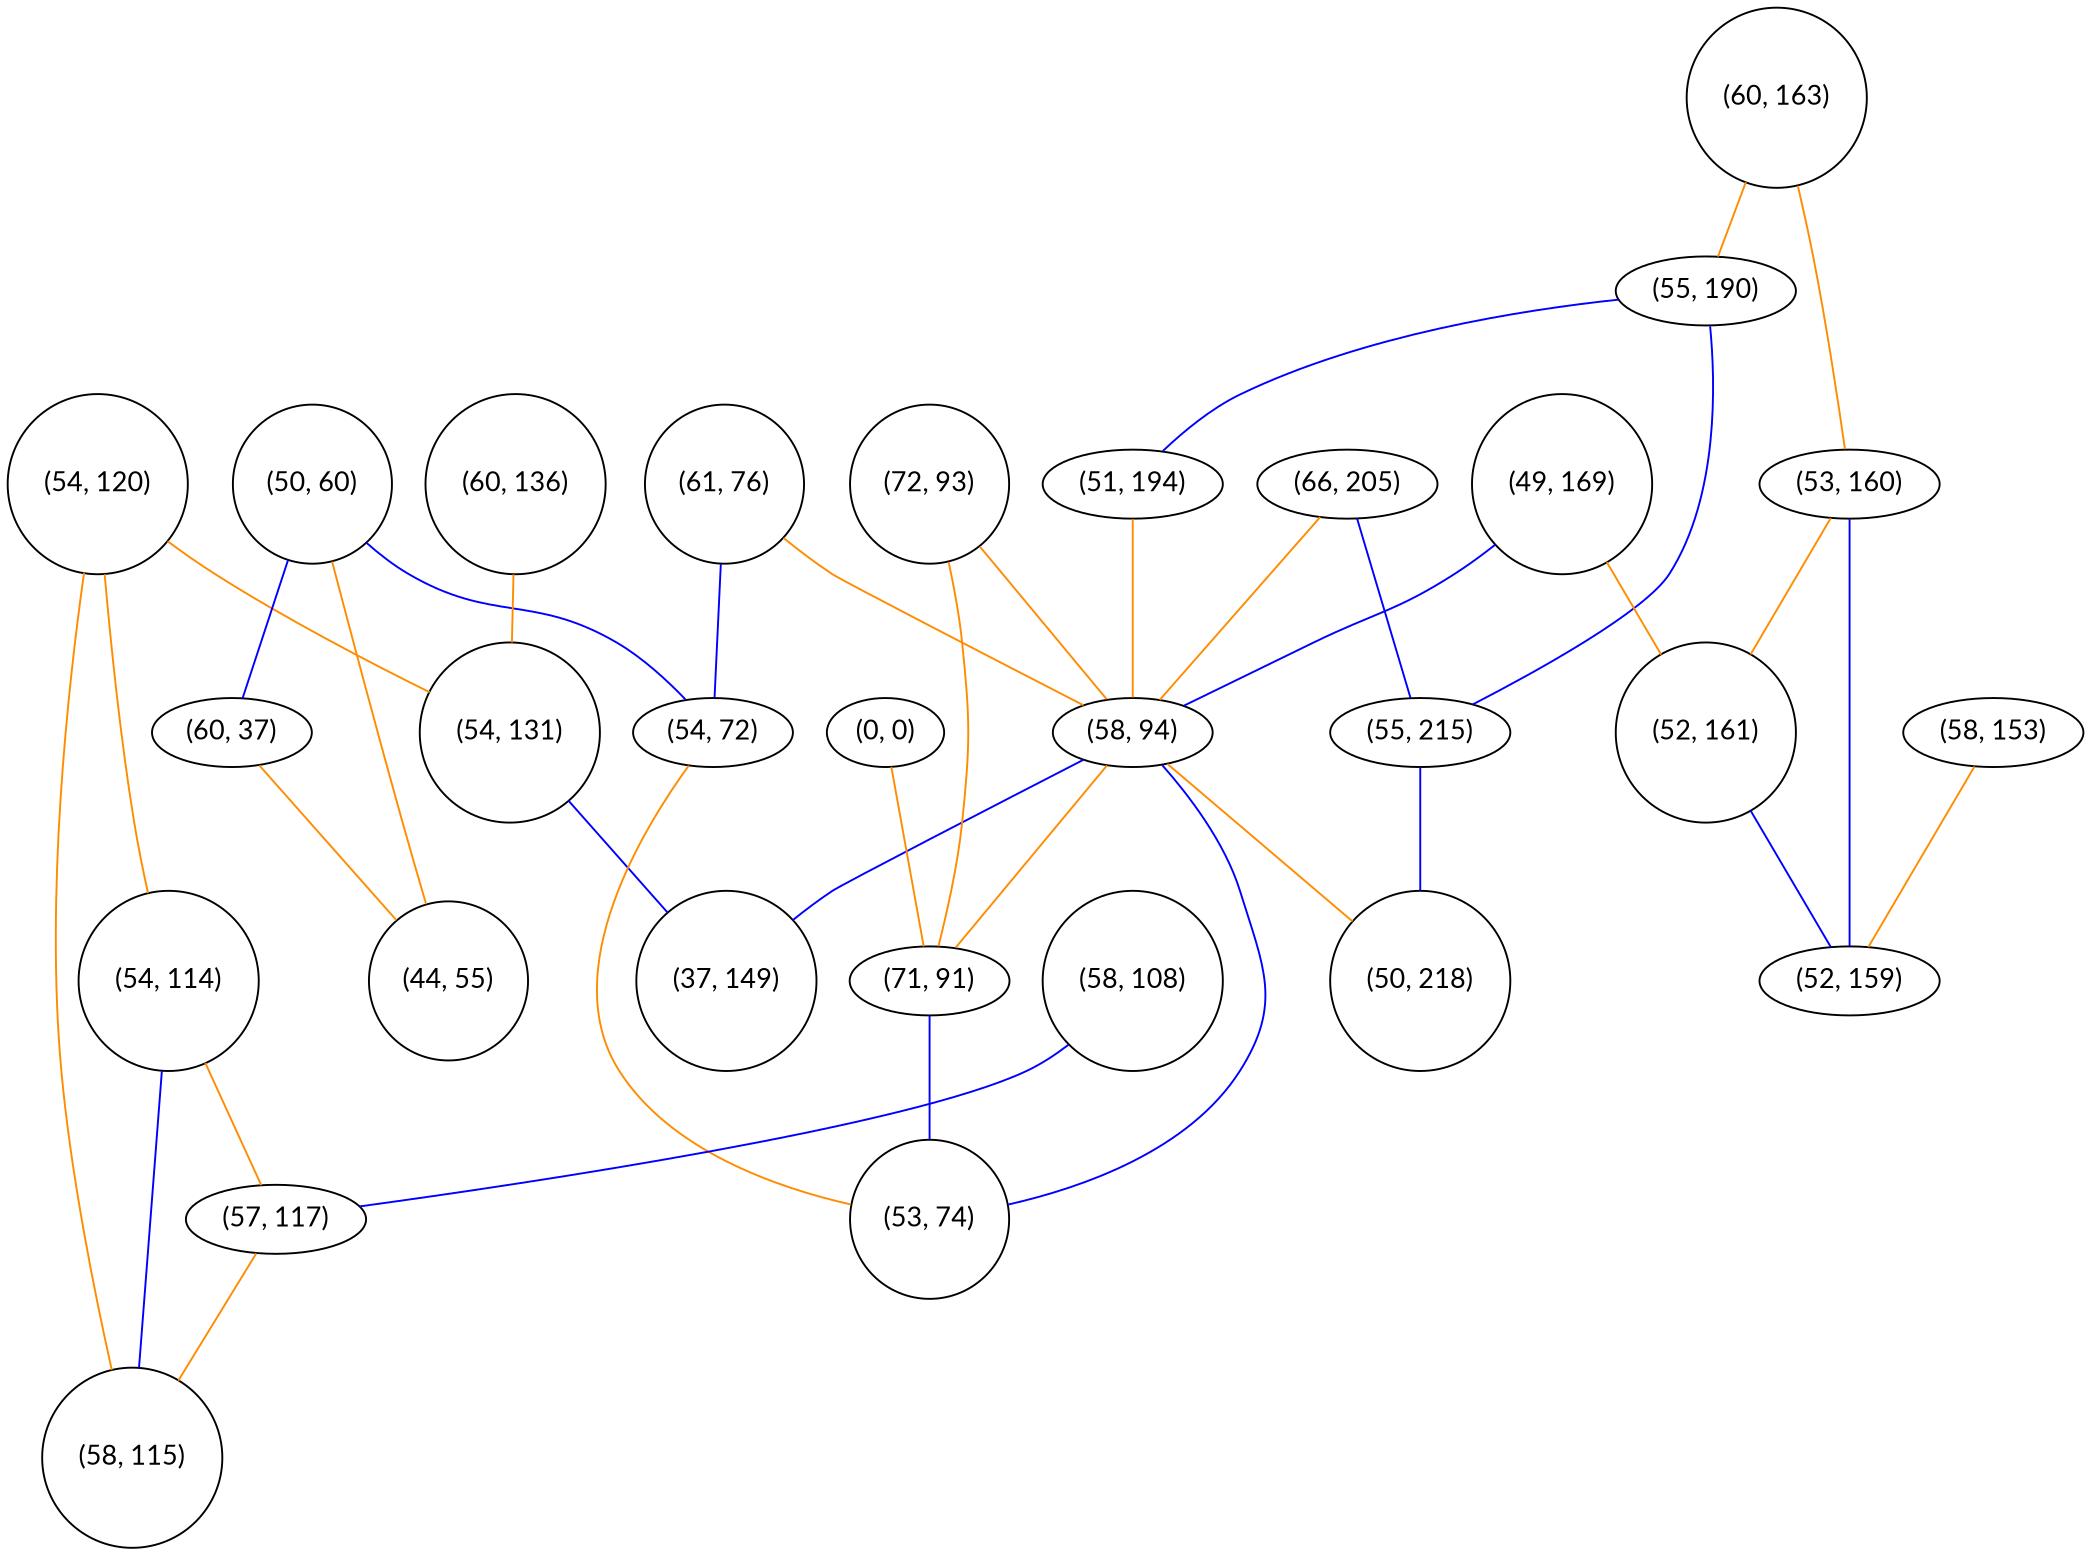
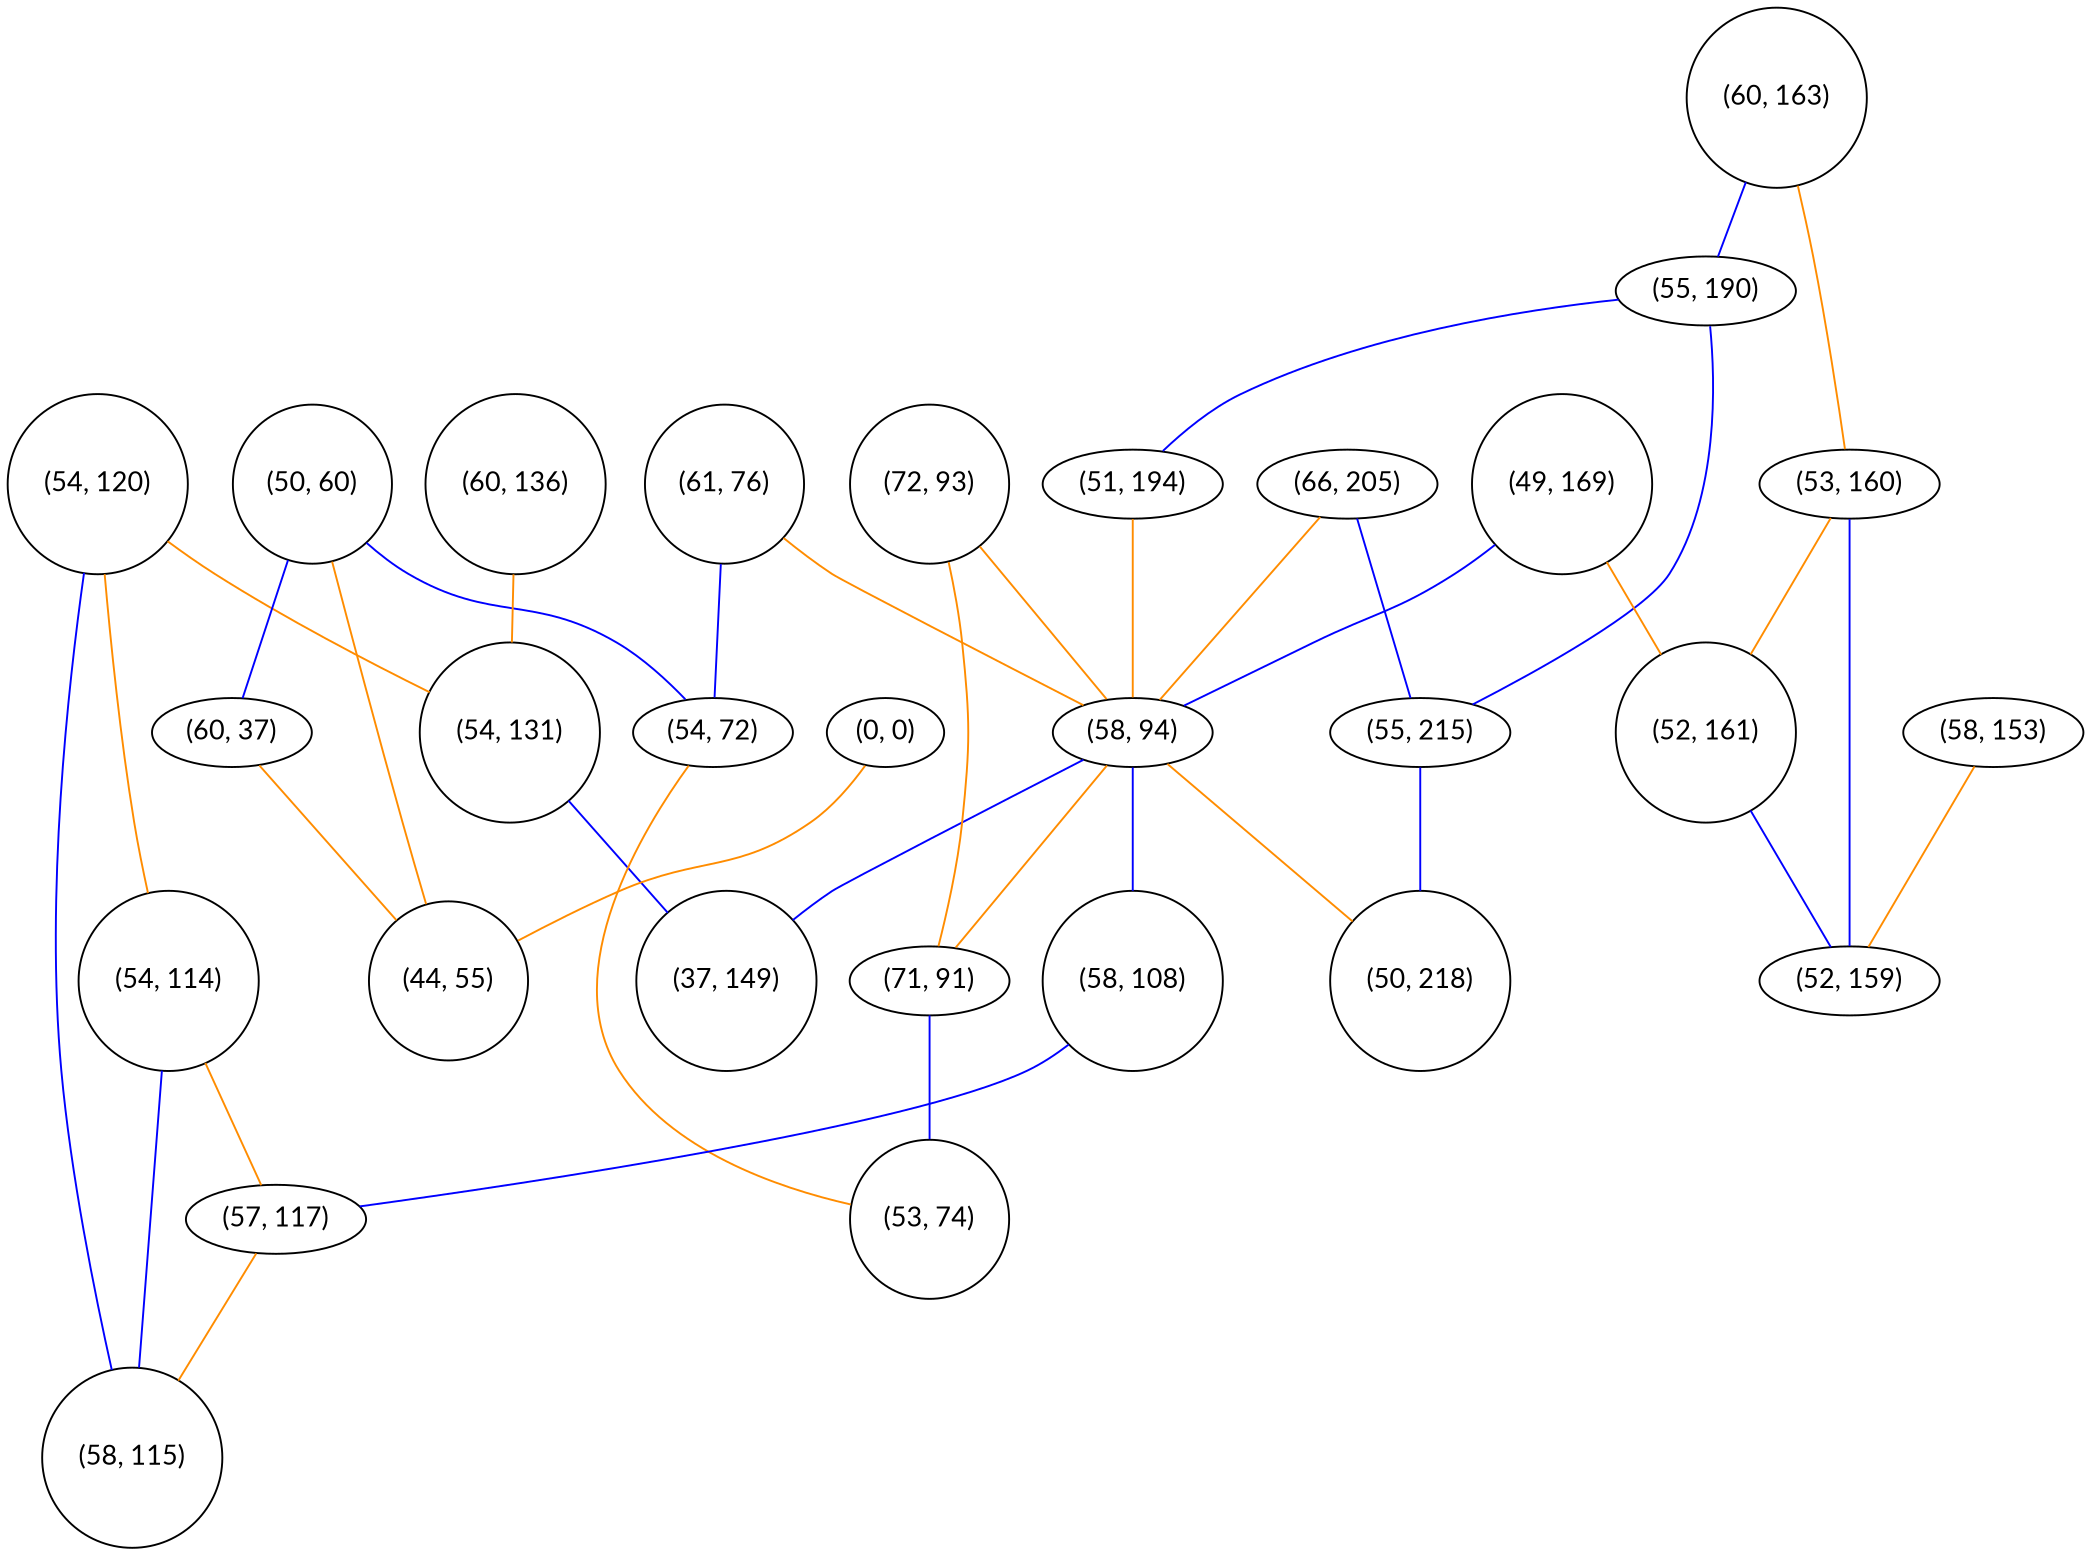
edge "(60, 163)" -- "(55, 190)": color darkorange -> blue
edge "(0, 0)" -- "(71, 91)": now "(0, 0)" -- "(44, 55)"
edge "(54, 120)" -- "(58, 115)": color darkorange -> blue
edge "(58, 94)" -- "(53, 74)": now "(58, 94)" -- "(58, 108)"
